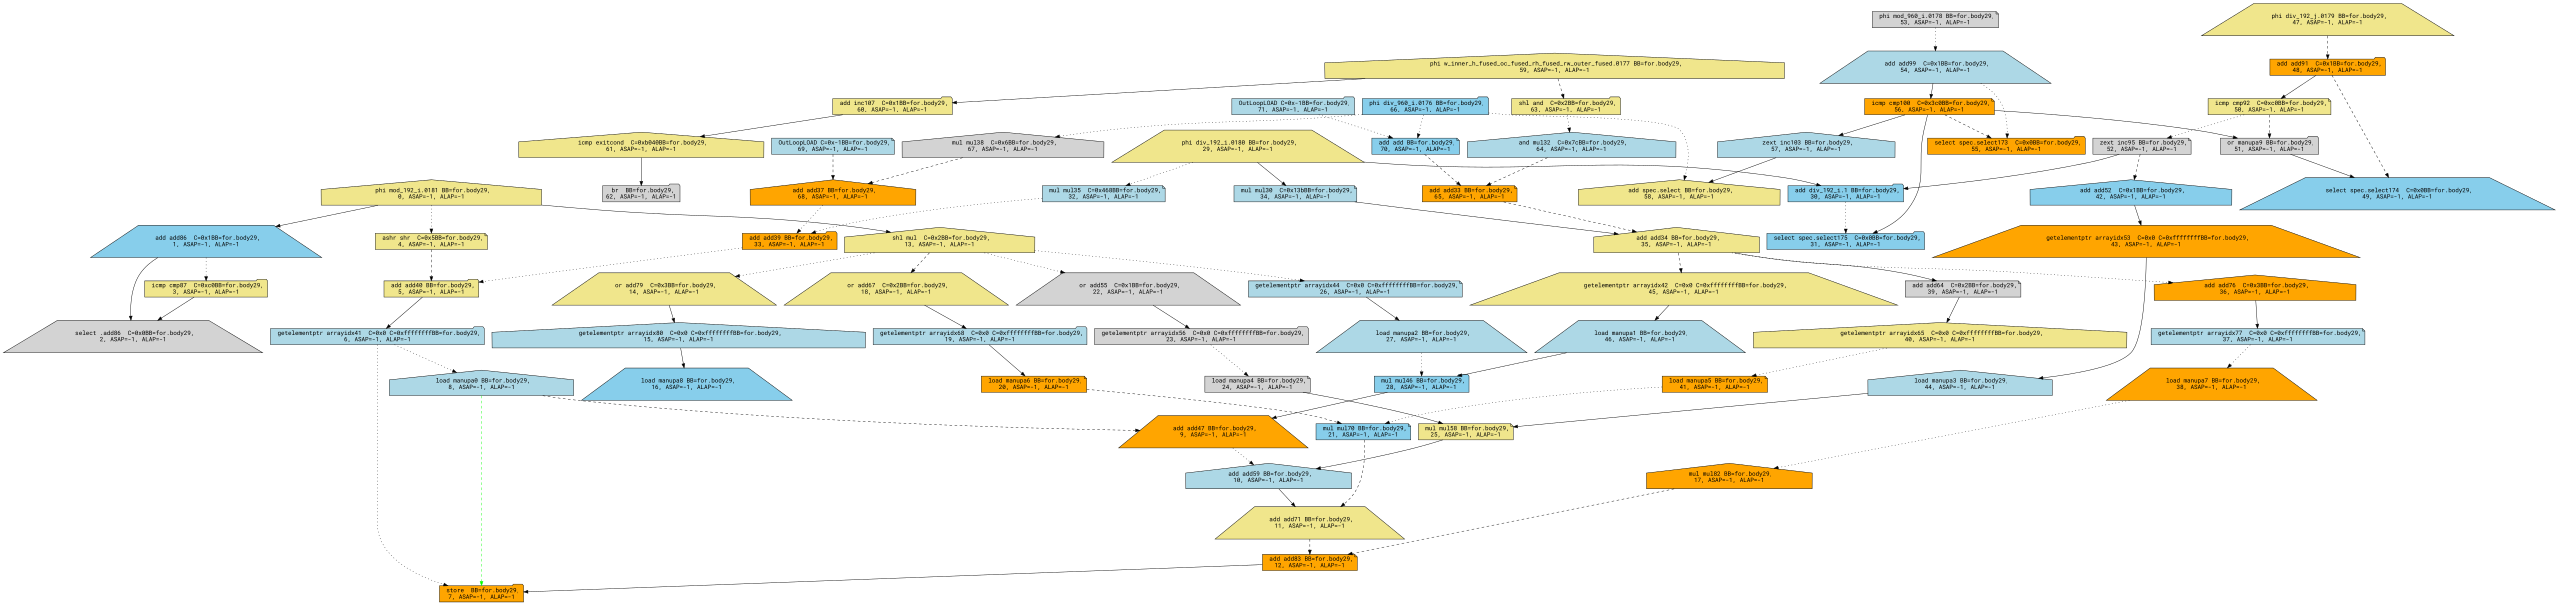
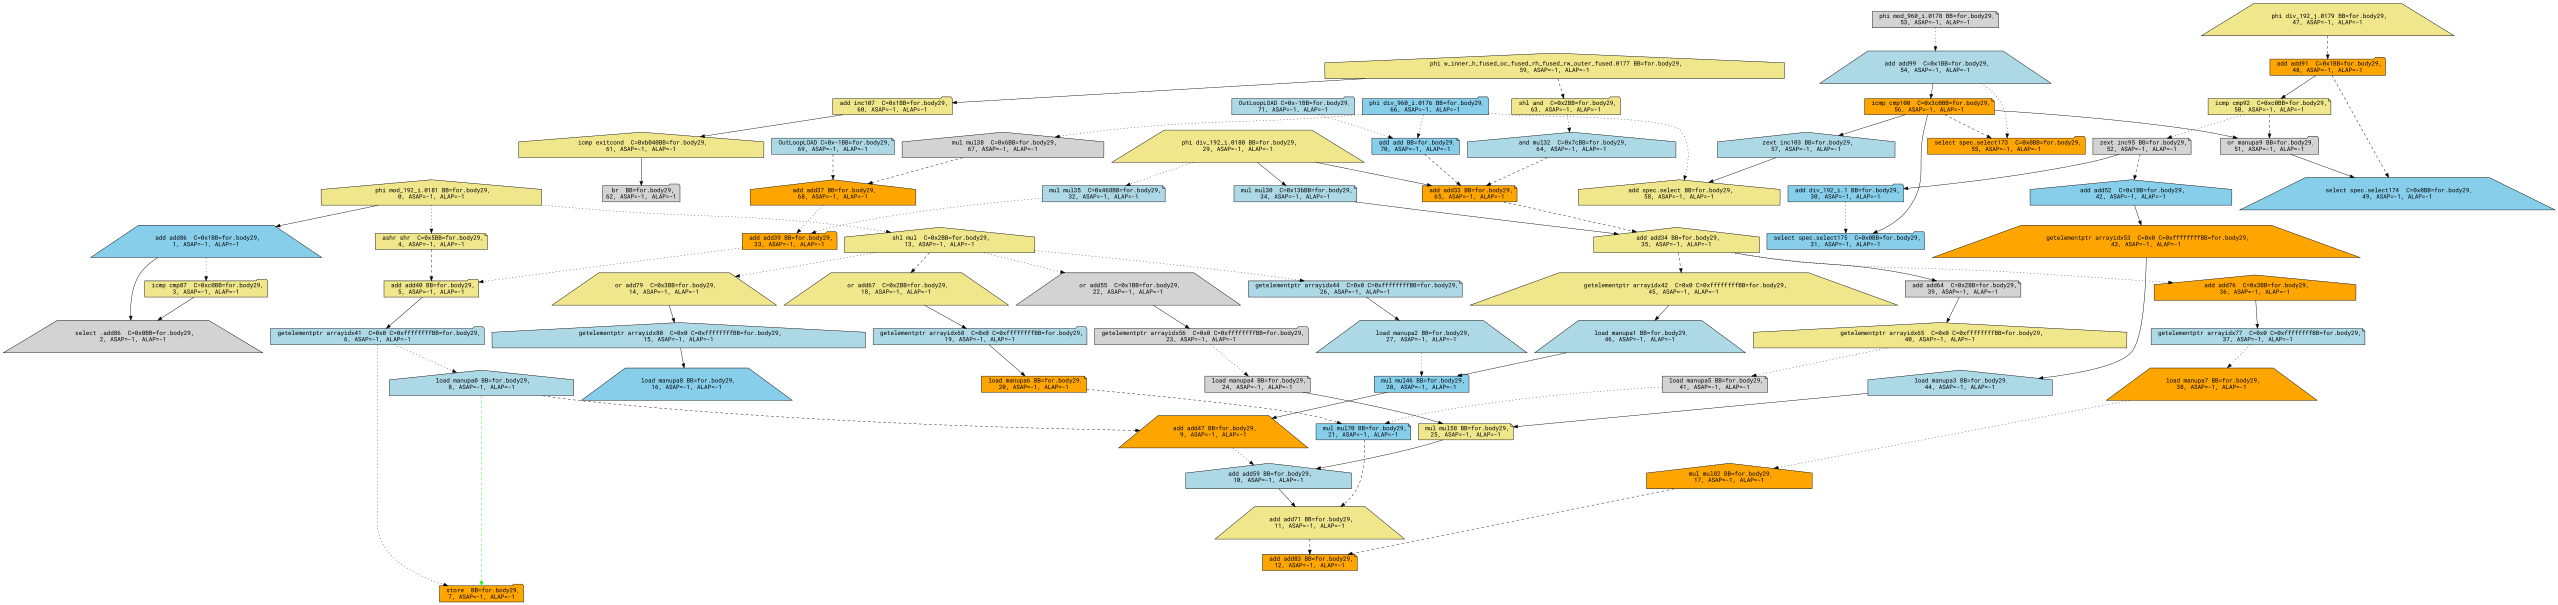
edge "phi div_192_i.0180 BB=for.body29, 29, ASAP=-1, ALAP=-1" -> "add div_192_i.1 BB=for.body29, 30, ASAP=-1, ALAP=-1": now "phi div_192_i.0180 BB=for.body29, 29, ASAP=-1, ALAP=-1" -> "add add33 BB=for.body29, 65, ASAP=-1, ALAP=-1"
edge "phi mod_192_i.0181 BB=for.body29, 0, ASAP=-1, ALAP=-1" -> "shl mul  C=0x2BB=for.body29, 13, ASAP=-1, ALAP=-1": style solid -> dotted
node "load manupa5 BB=for.body29, 41, ASAP=-1, ALAP=-1": fillcolor orange -> lightgrey
edge "add add83 BB=for.body29, 12, ASAP=-1, ALAP=-1" -> "store  BB=for.body29, 7, ASAP=-1, ALAP=-1": removed
